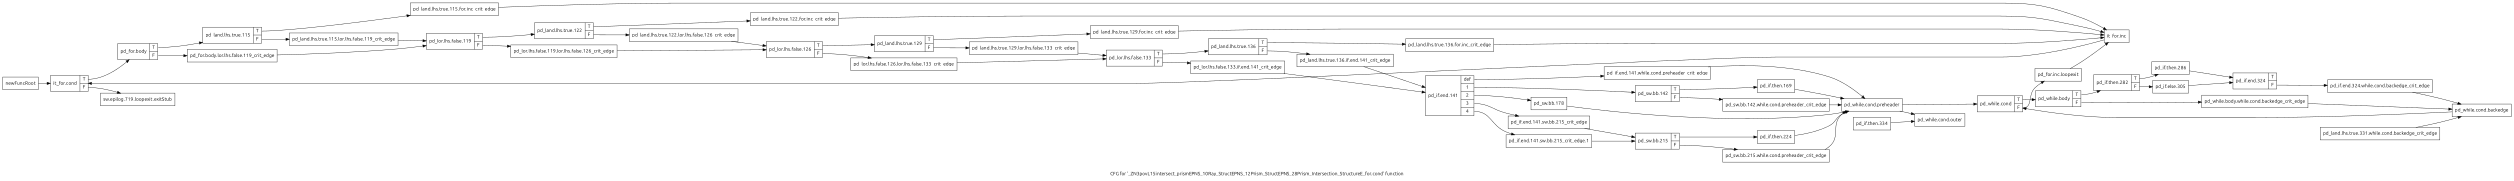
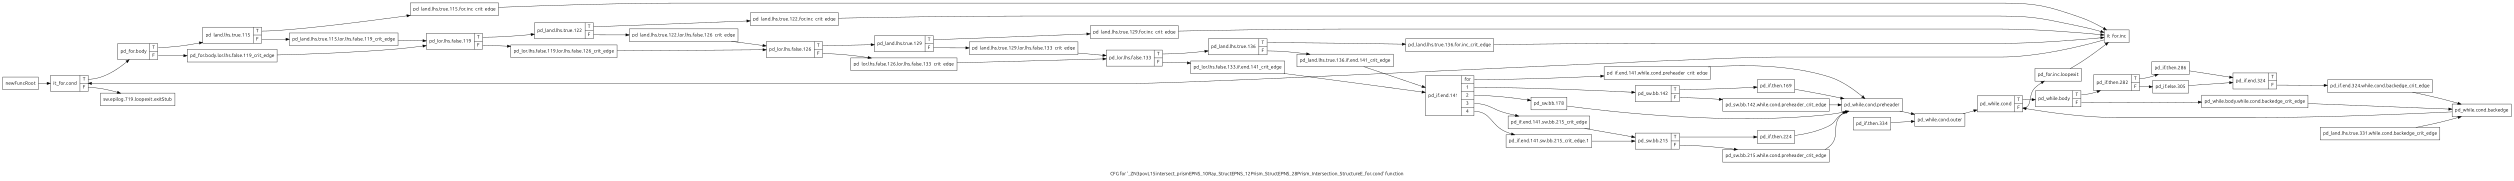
node "pd_if.end.141": text "def" -> "for"
edge "pd_while.cond.preheader" -> "pd_while.cond": now "pd_while.cond.outer" -> "pd_while.cond"
